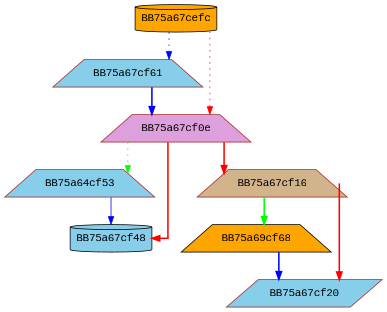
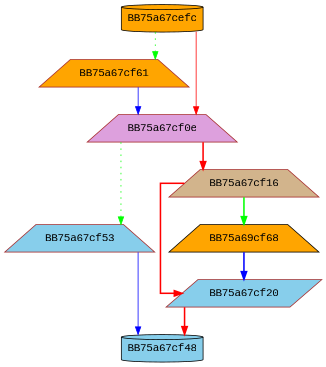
edge "BB75a67cefc" -> "BB75a67cf61": color blue -> green
edge "BB75a67cefc" -> "BB75a67cf0e": style dotted -> solid
node "BB75a67cf61": fillcolor skyblue -> orange
edge "BB75a67cf61" -> "BB75a67cf0e": style bold -> solid
node "BB75a64cf53": label "BB75a64cf53" -> "BB75a67cf53"
edge "BB75a67cf0e" -> "BB75a67cf48": now "BB75a67cf20" -> "BB75a67cf48"
